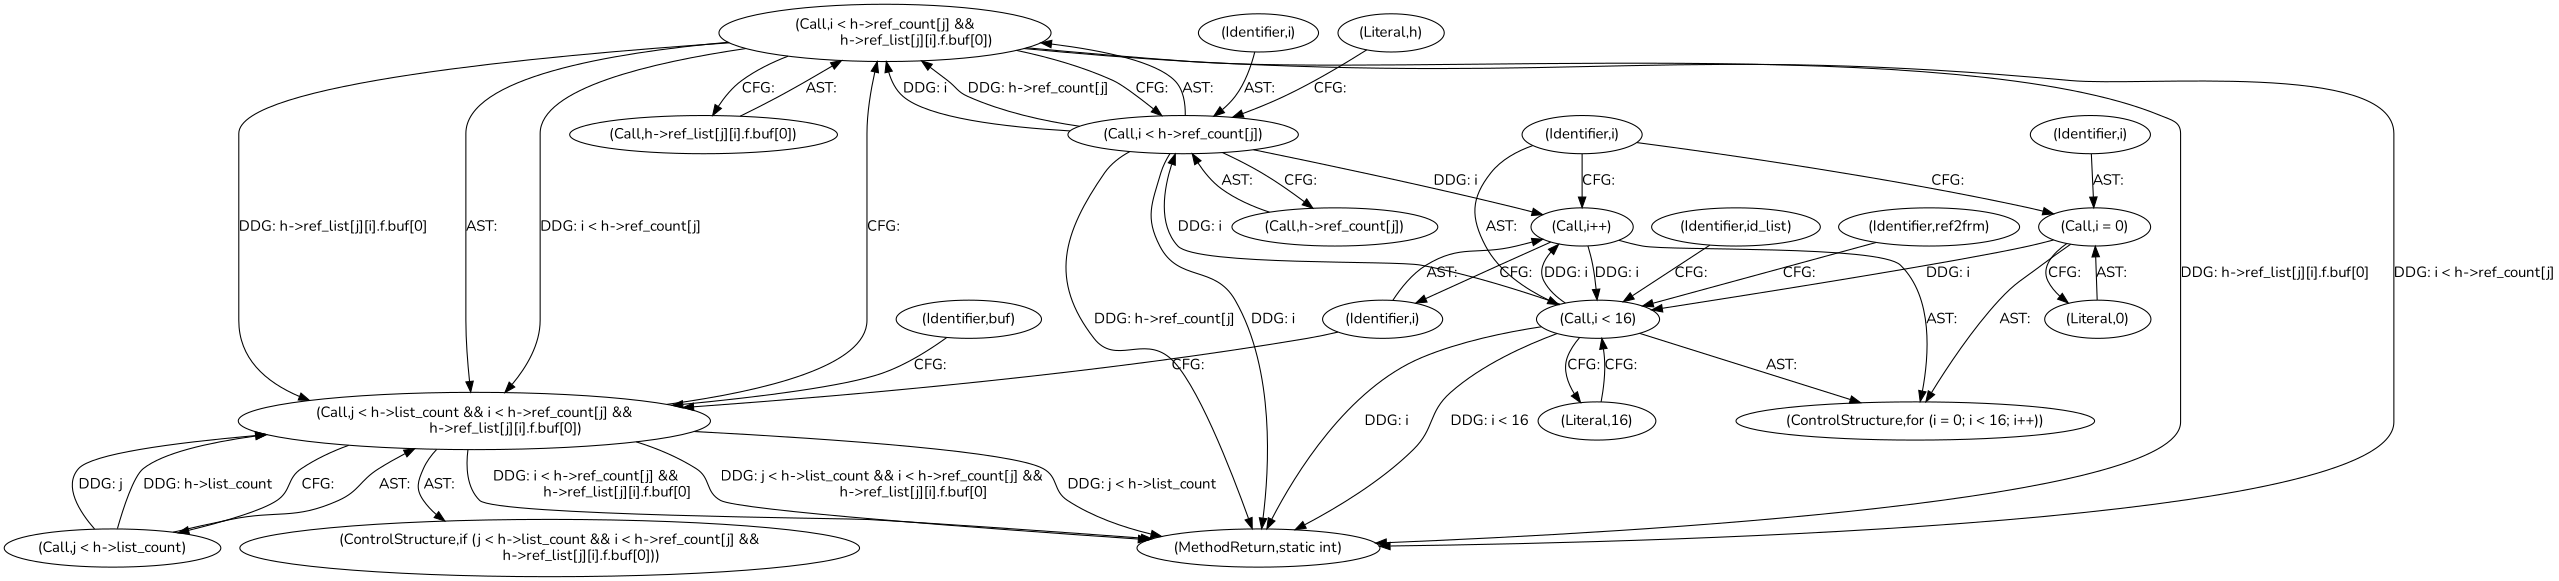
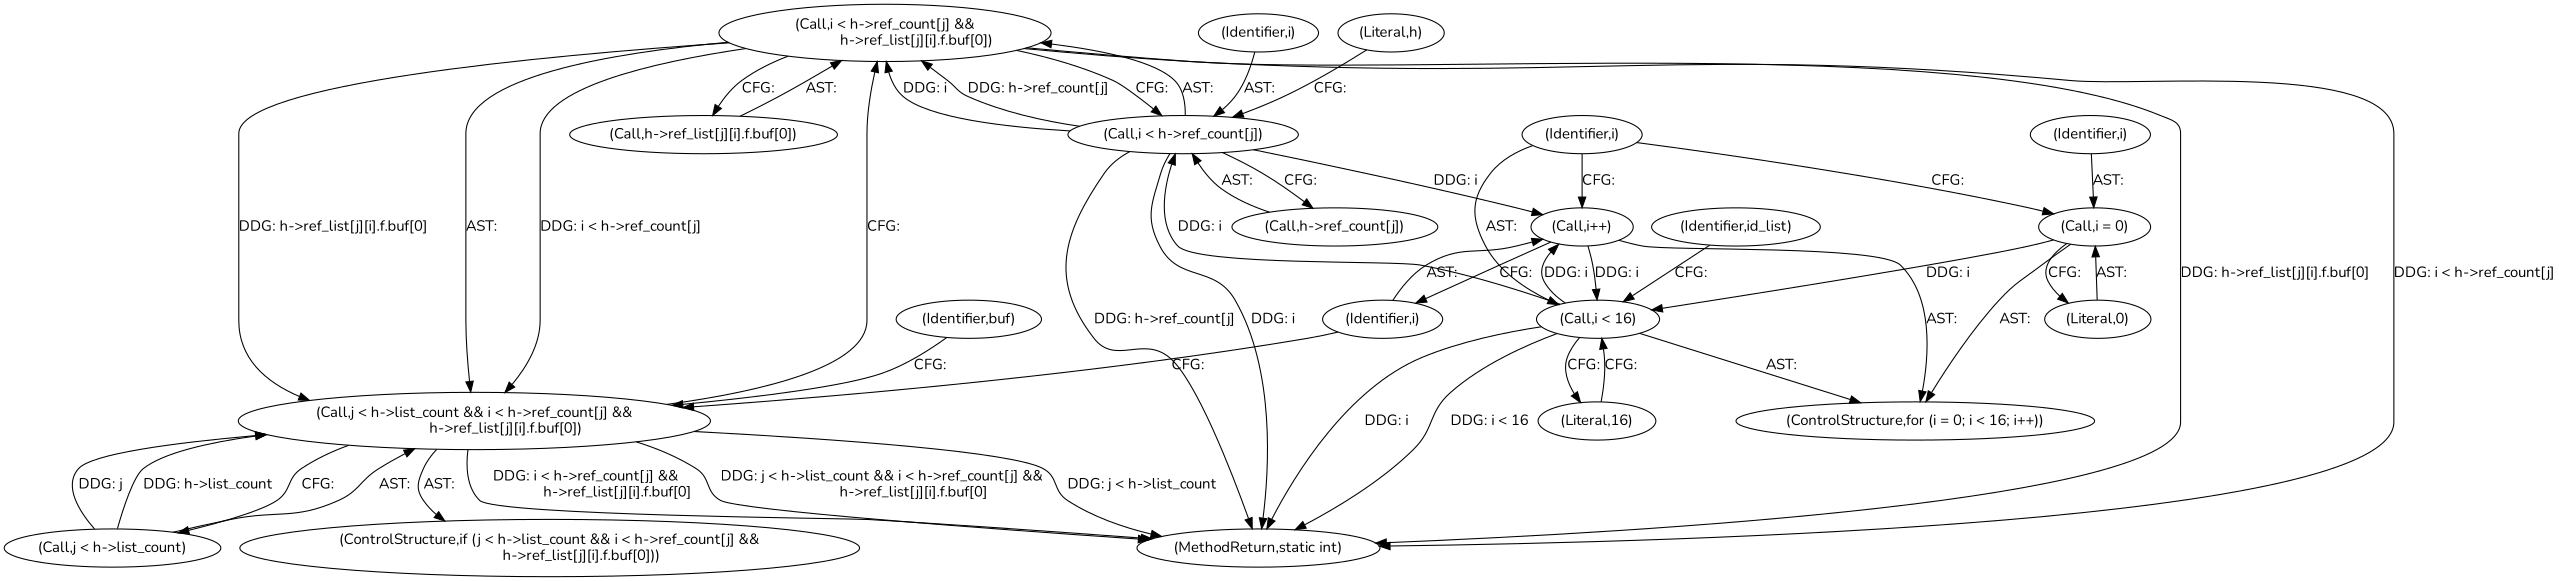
node "(Identifier,ref2frm)": removed
